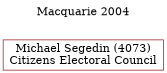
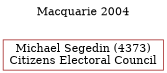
node "Michael Segedin (4073) Citizens Electoral Council": label "Michael Segedin (4073) Citizens Electoral Council" -> "Michael Segedin (4373) Citizens Electoral Council"
